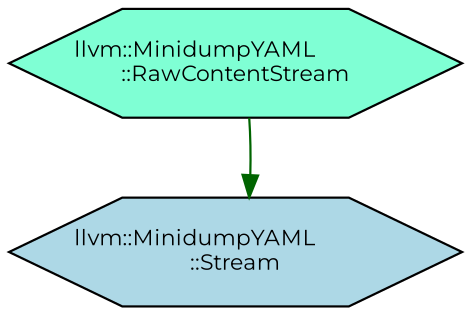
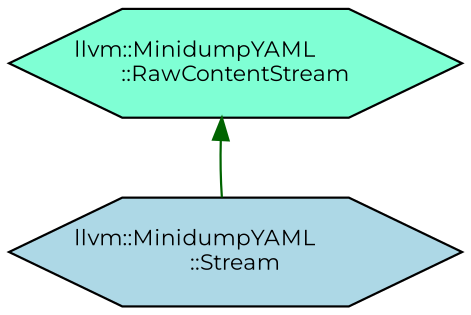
edge "llvm::MinidumpYAML ::RawContentStream" -> "llvm::MinidumpYAML ::Stream": reversed
